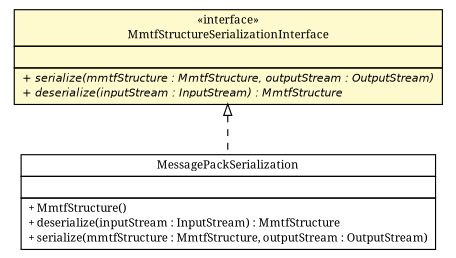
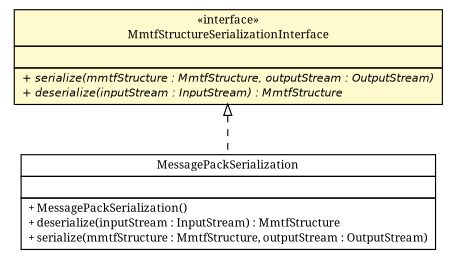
node "MessagePackSerialization": text "+ MmtfStructure()" -> "+ MessagePackSerialization()"
